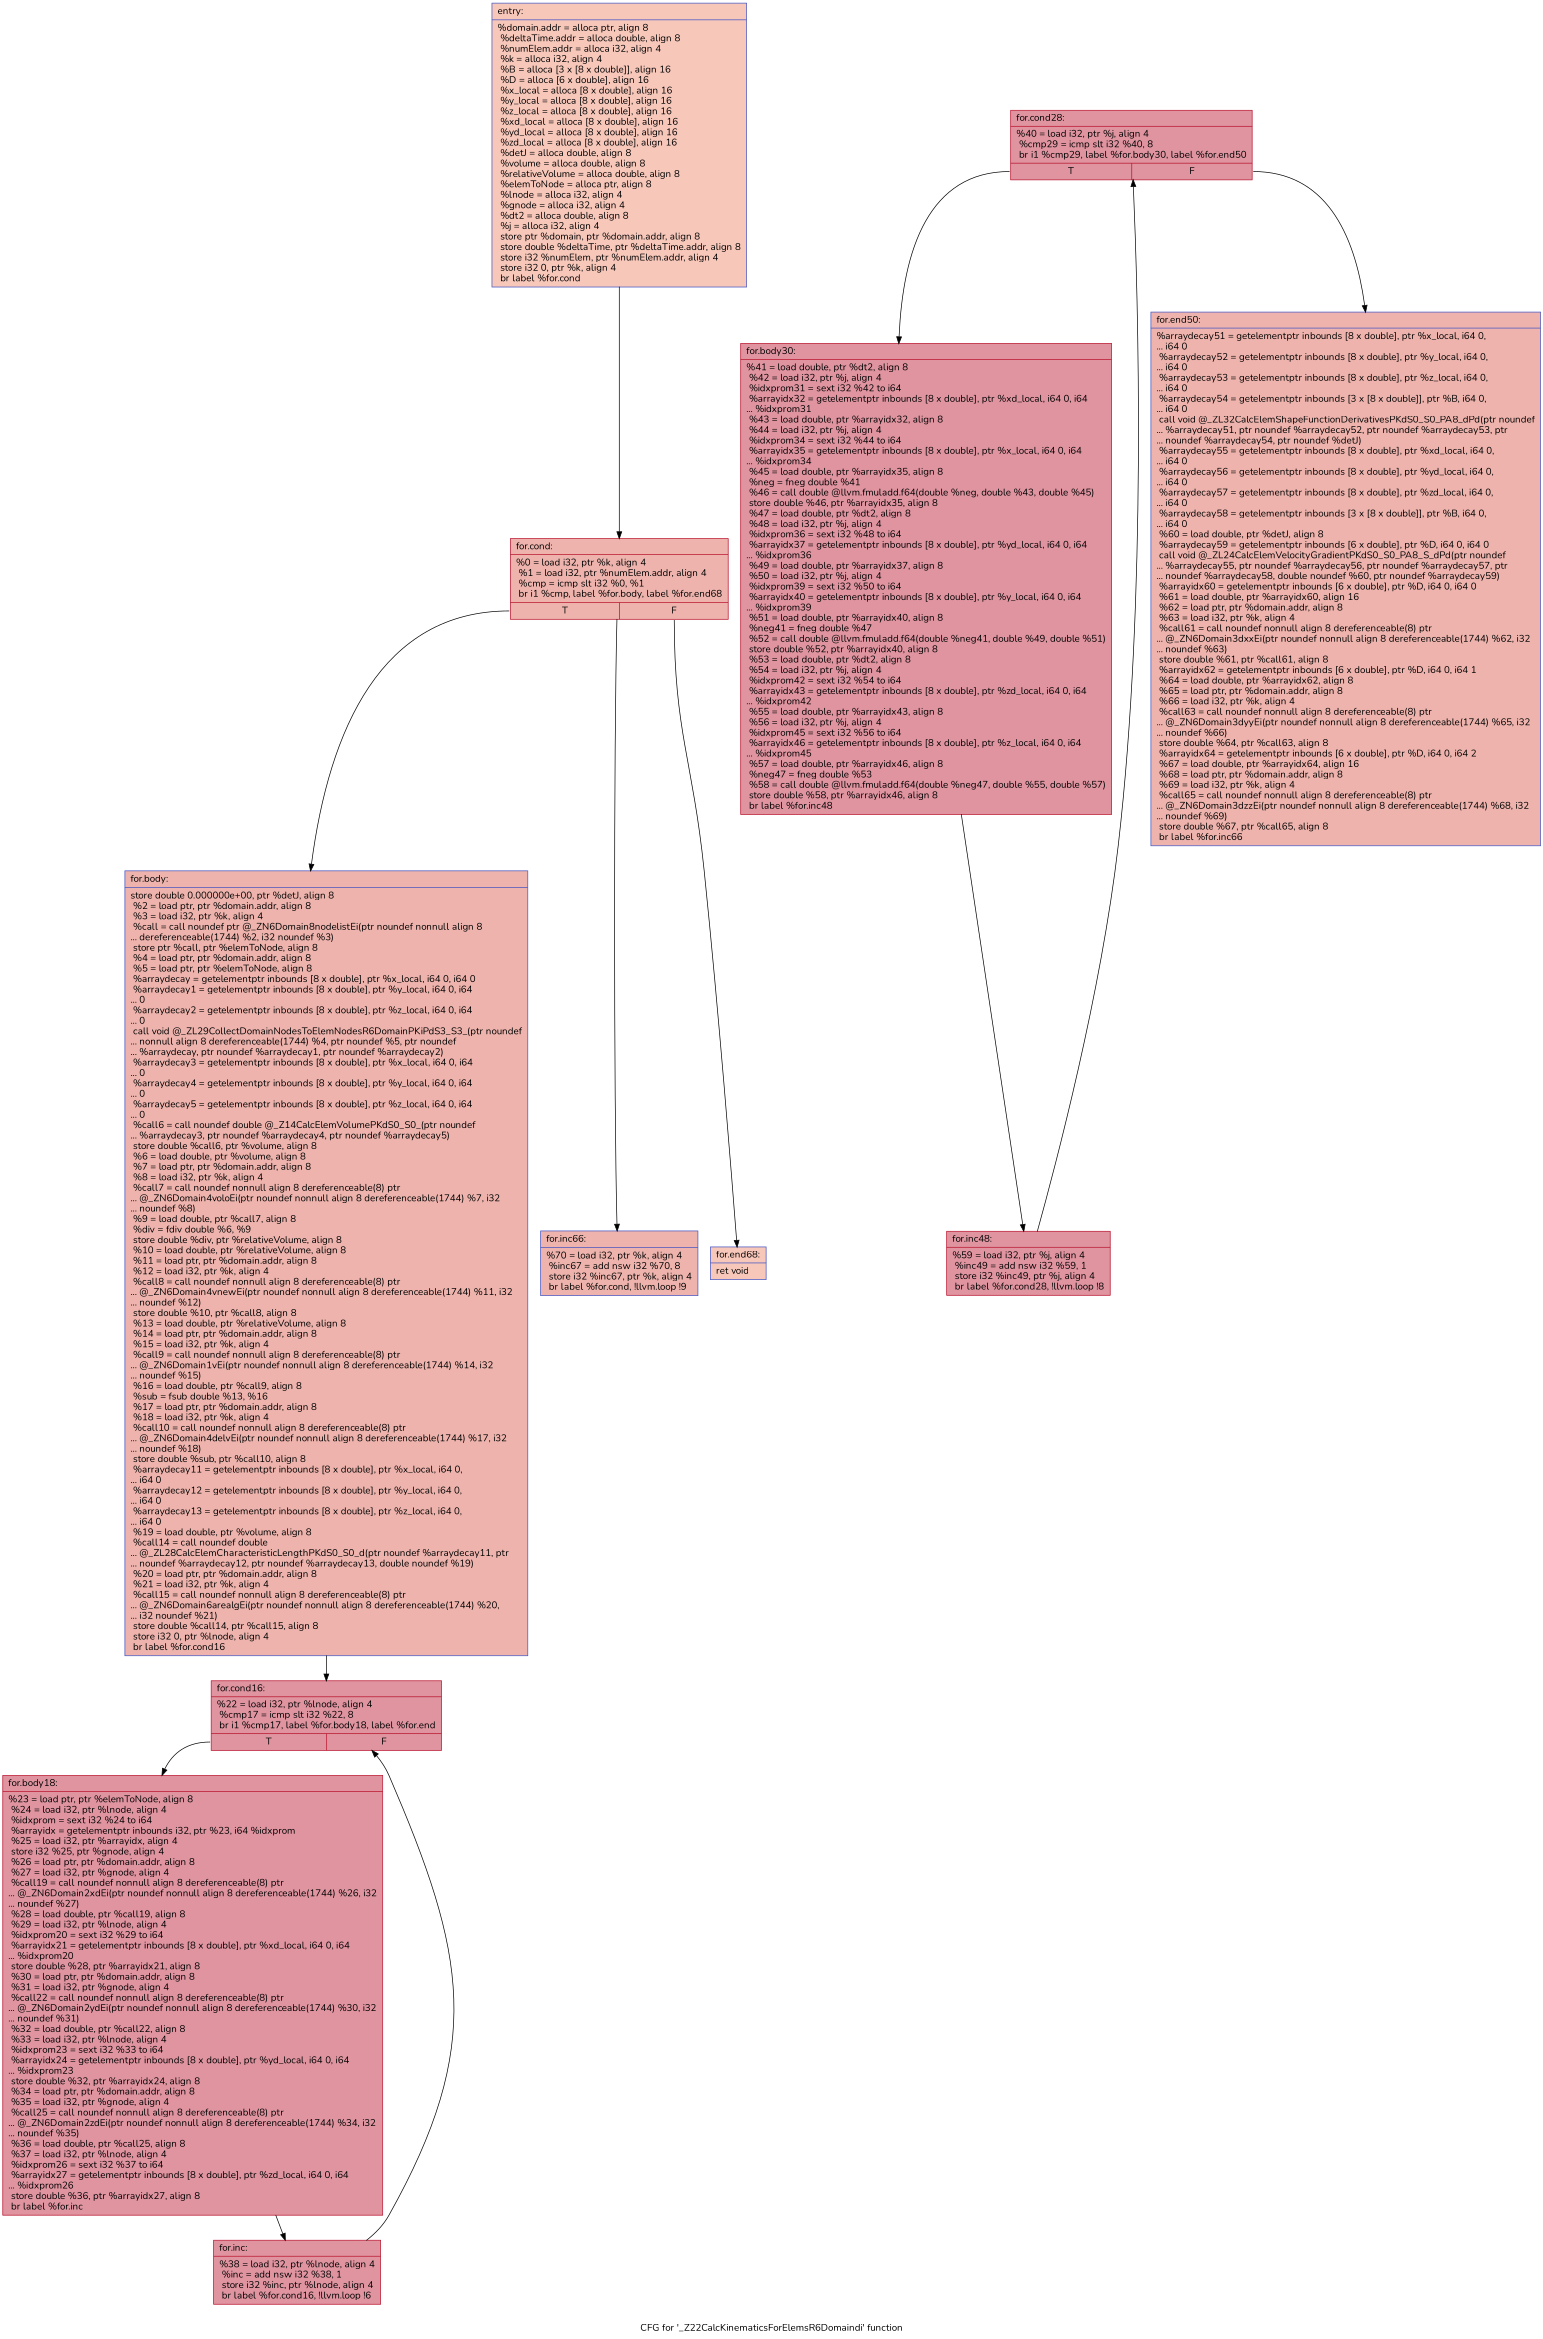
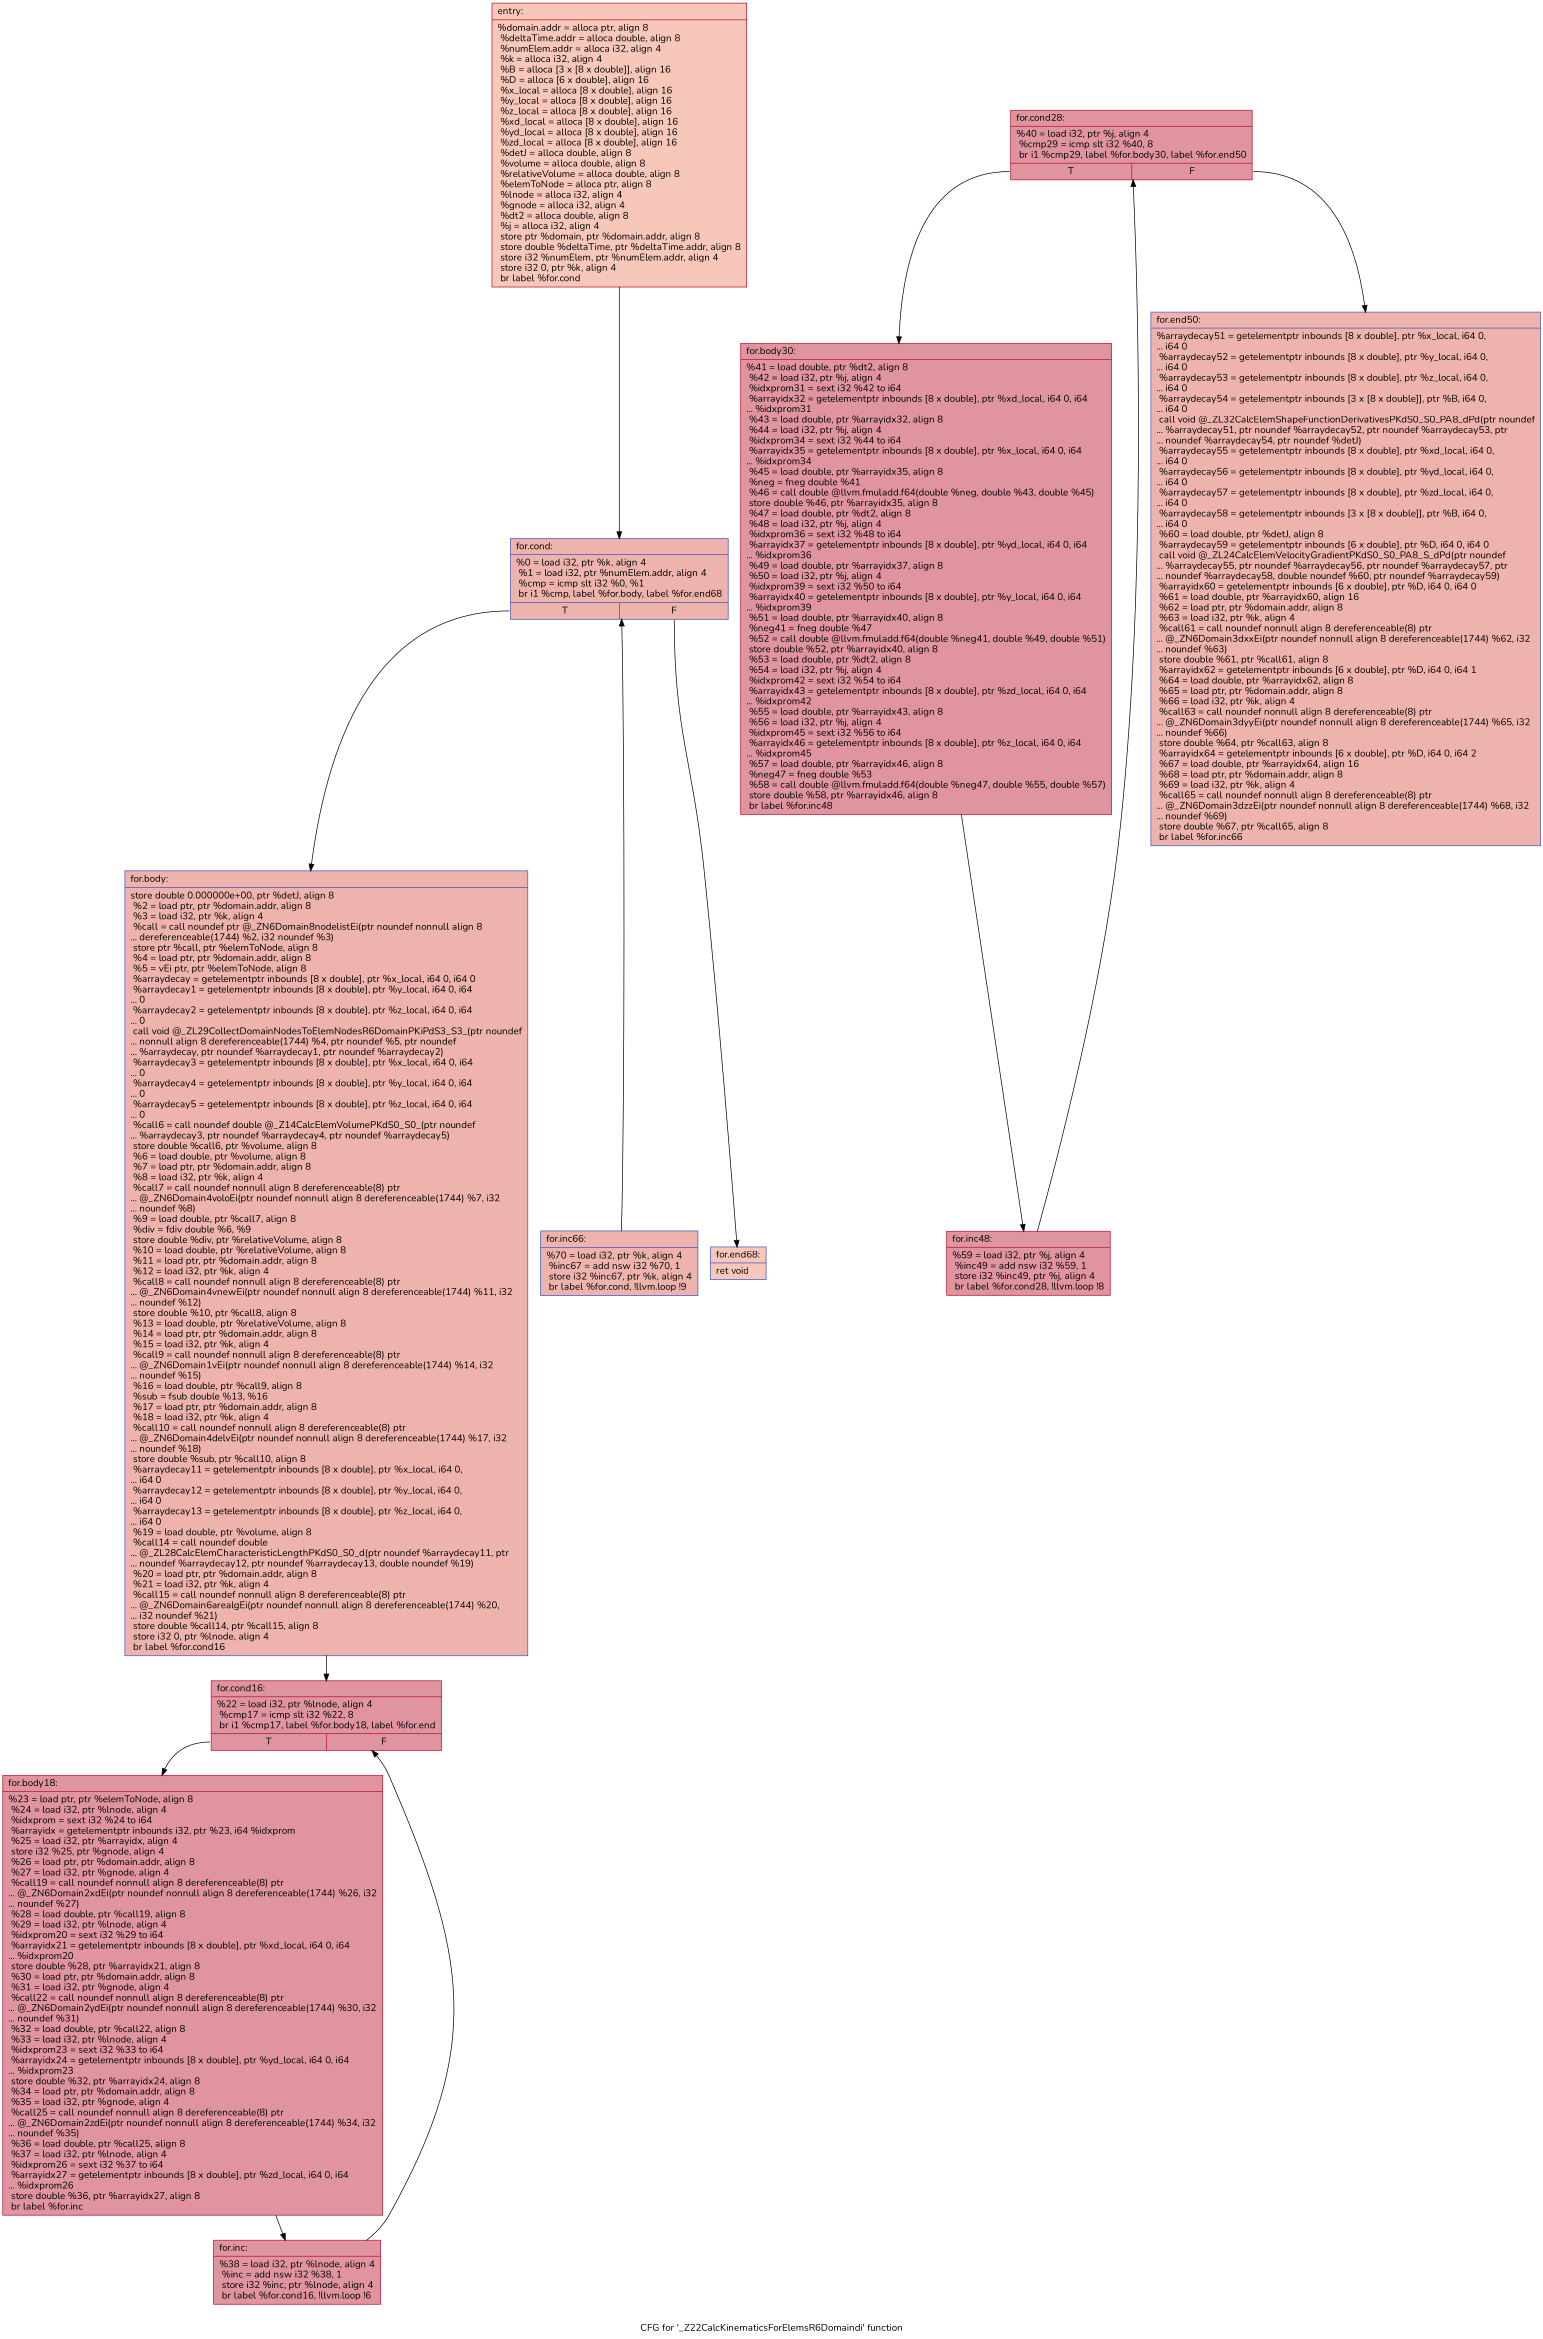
node "entry:": color #3d50c3ff -> #b70d28ff
node "for.cond:": color #b70d28ff -> #3d50c3ff
edge "for.cond:" -> "for.inc66:": reversed
node "for.body:": text "%5 = load ptr, ptr %elemToNode, align 8" -> "%5 = vEi ptr, ptr %elemToNode, align 8"
node "for.inc66:": text "%inc67 = add nsw i32 %70, 8" -> "%inc67 = add nsw i32 %70, 1"
